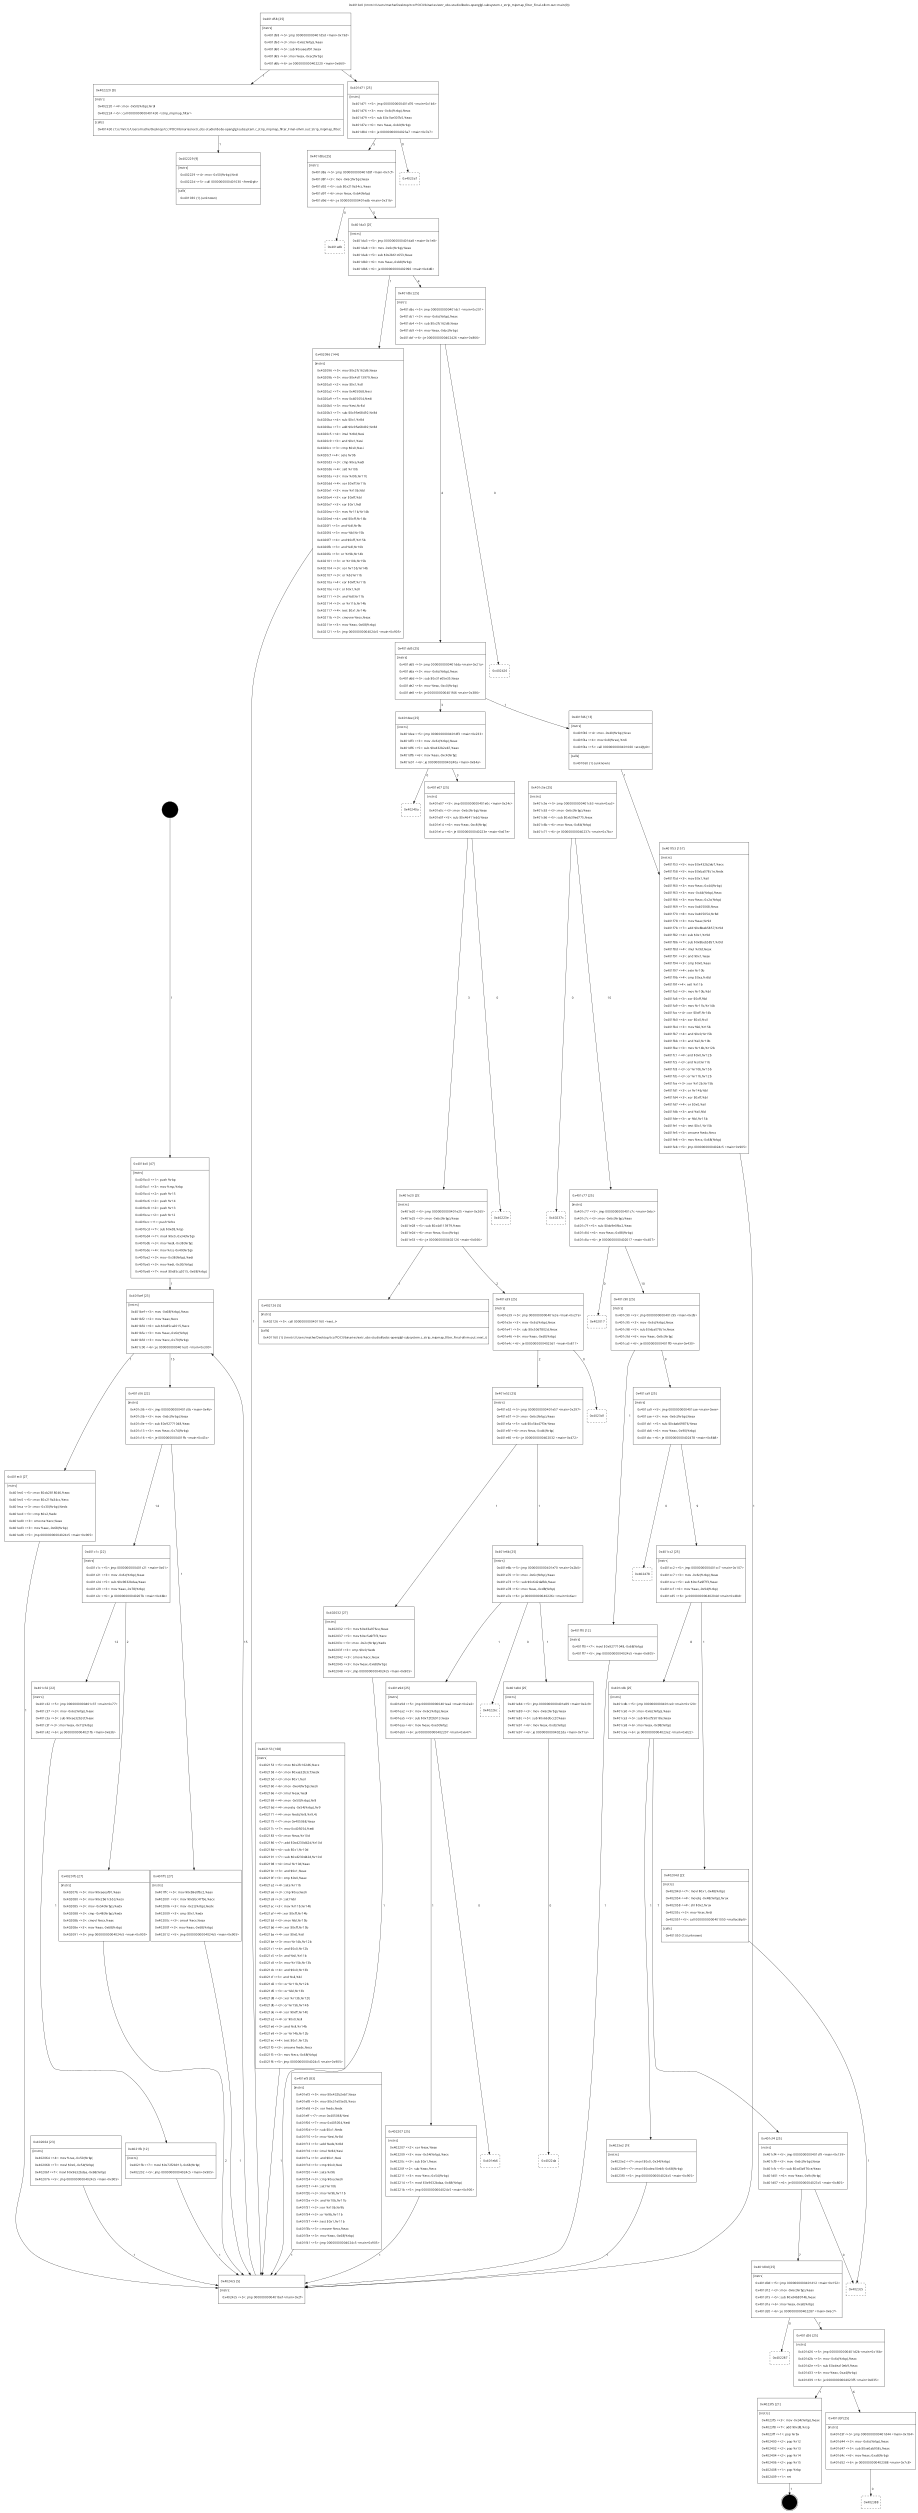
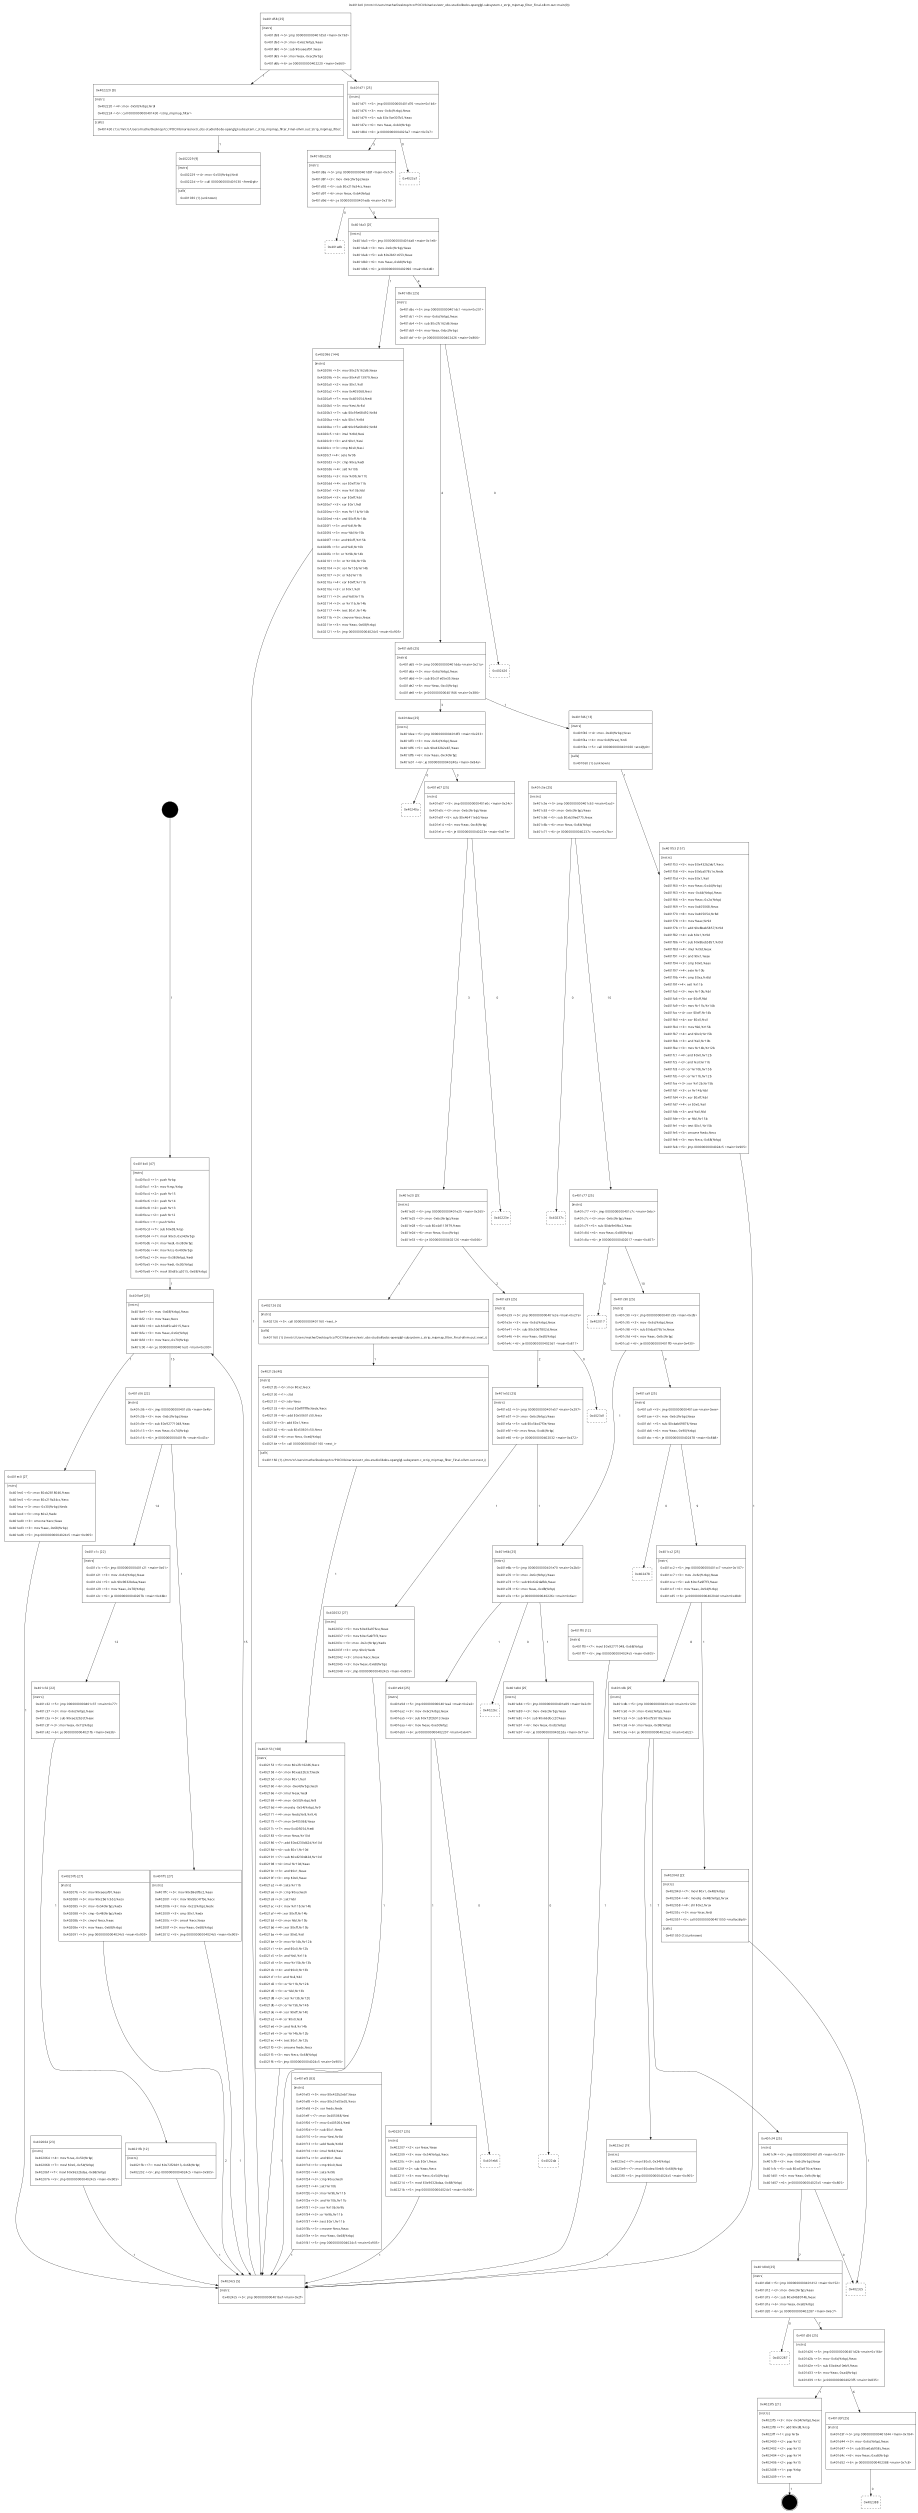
node "0x40212b [40]": added
edge "0x401c90 [25]" -> "0x401ff0 [12]": now "0x401c90 [25]" -> "0x401e6b [25]"
edge "0x401c1c [22]" -> "0x40207b [27]": removed, label "2"
